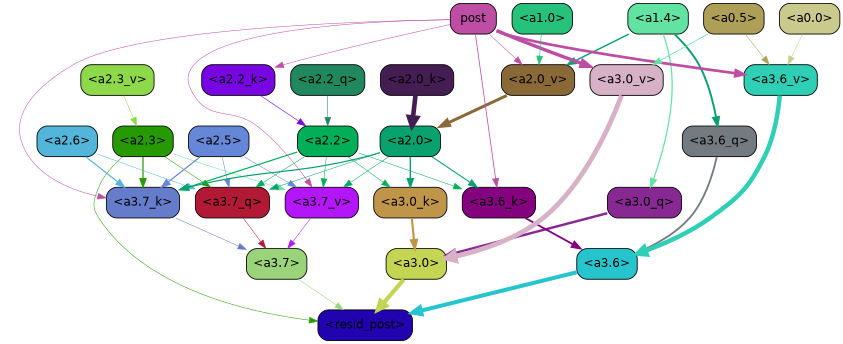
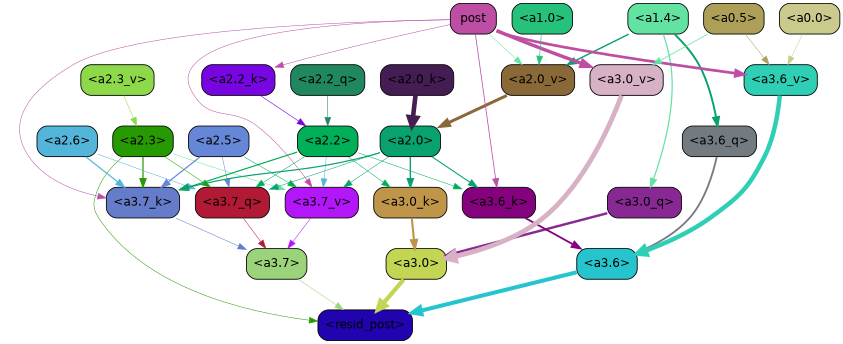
edge "post" -> "<a2.0_v>": color #be4ea4 -> #62e3a1
edge "<a2.2>" -> "<a3.7_v>": color #00af57 -> #52b5d9
edge "<a2.5>" -> "<a3.7_v>": color #6686d7 -> #00af57
